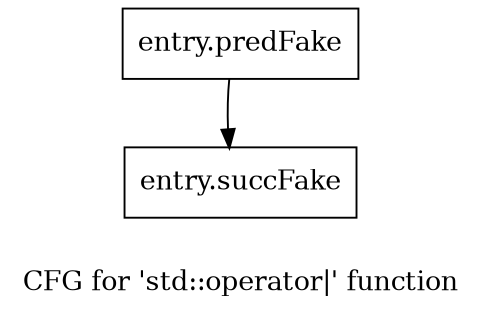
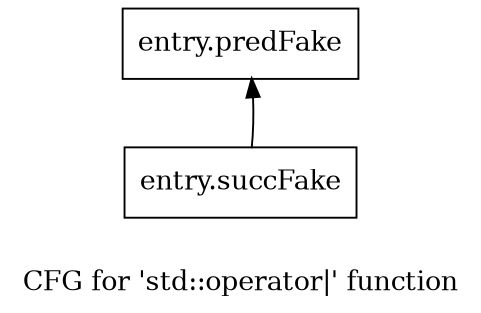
edge "entry.predFake" -> "entry.succFake": reversed
